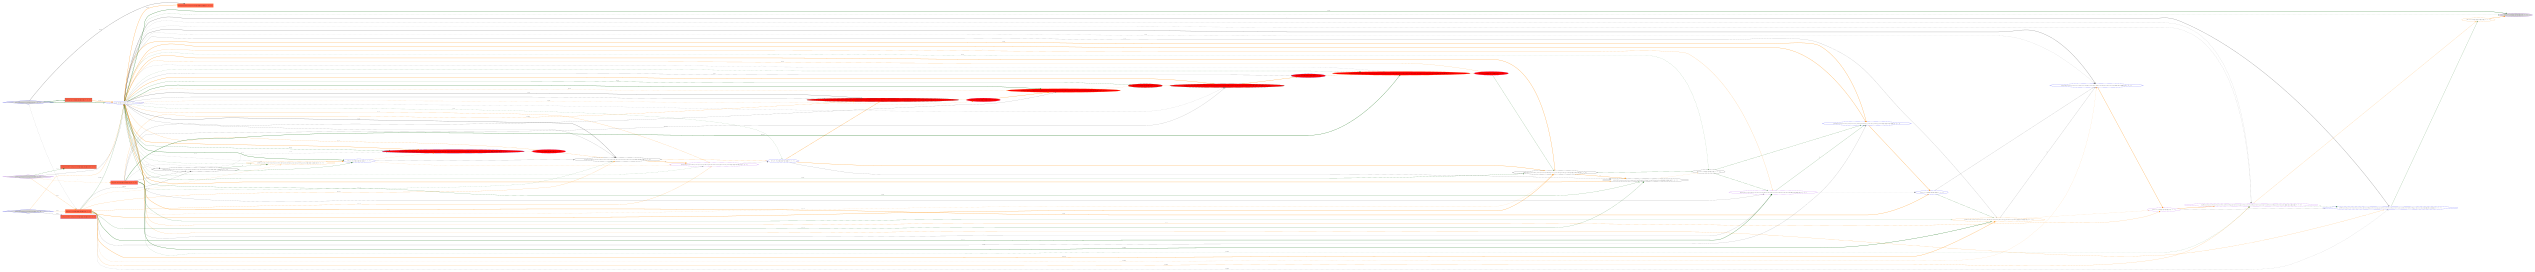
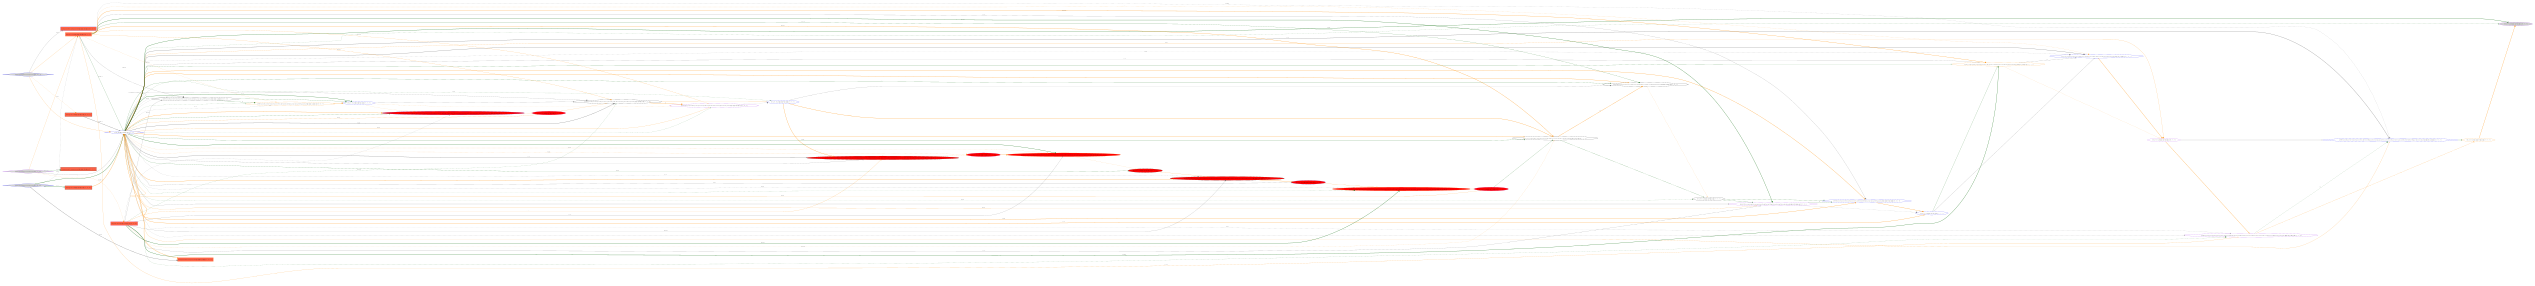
node "String name@@@2@@@['0', '0', '1']": added
